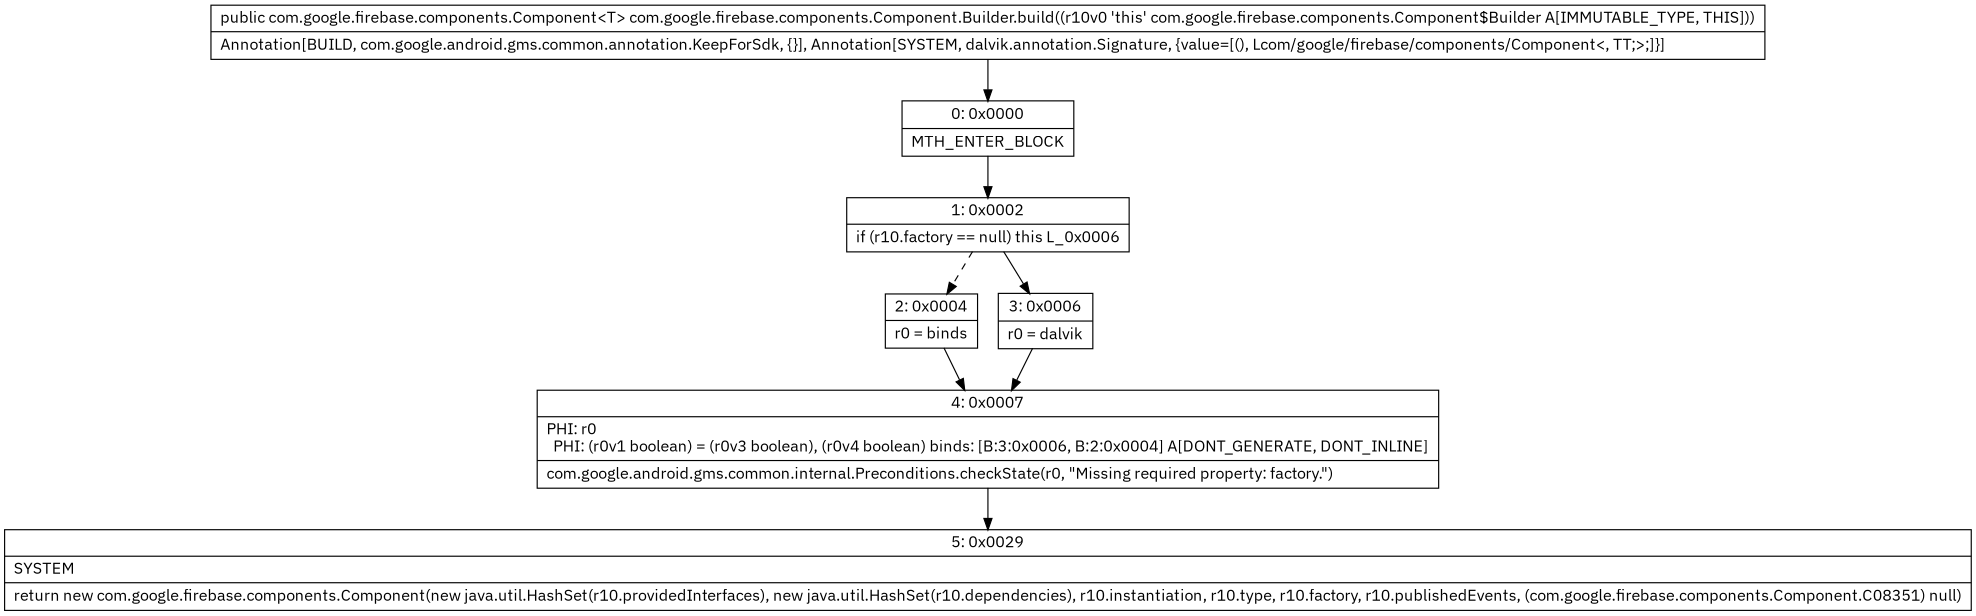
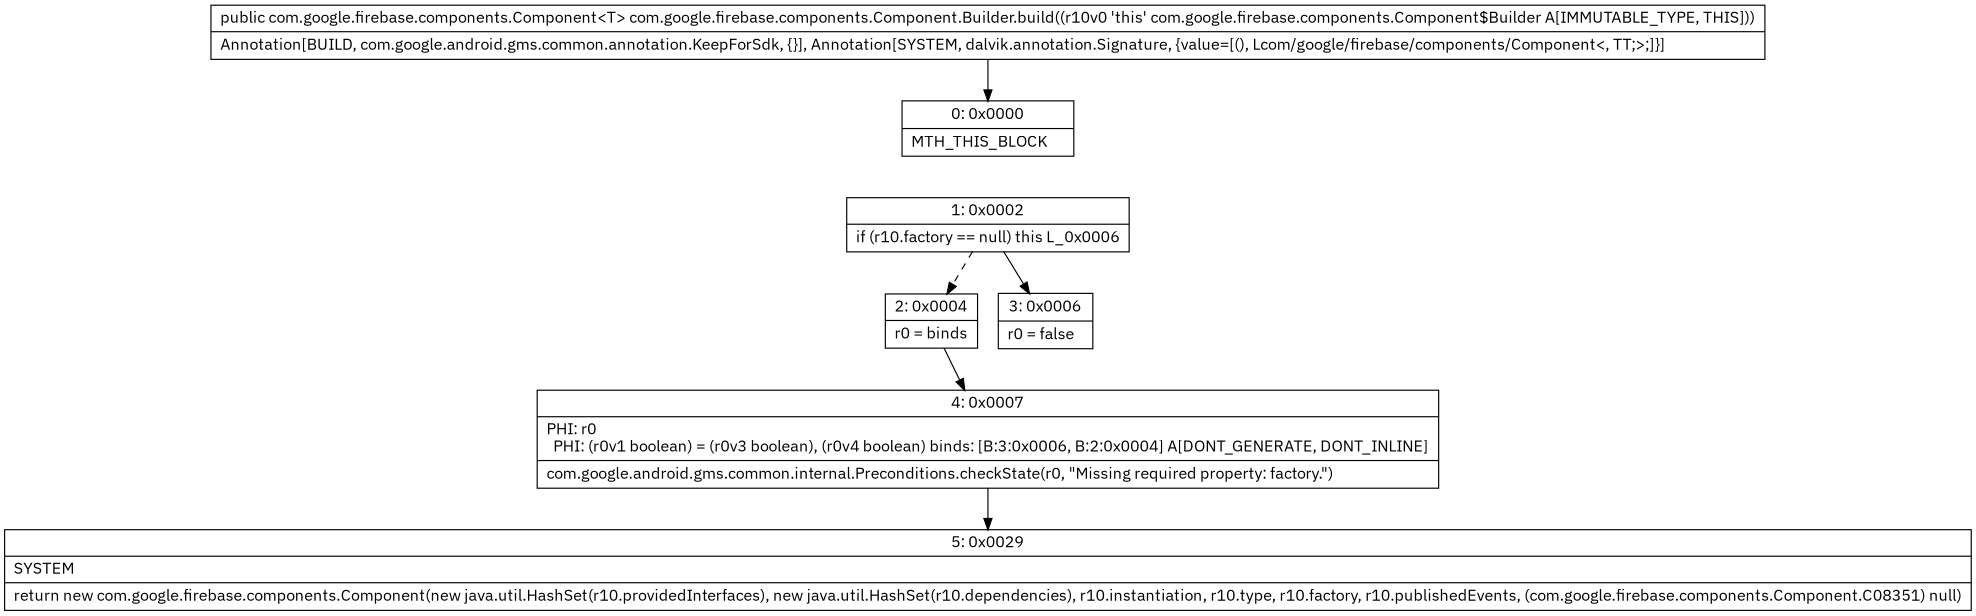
node "0: 0x0000": text "MTH_ENTER_BLOCK" -> "MTH_THIS_BLOCK"
edge "0: 0x0000" -> "1: 0x0002": removed
node "3: 0x0006": text "r0 = dalvik" -> "r0 = false"
edge "3: 0x0006" -> "4: 0x0007": removed
